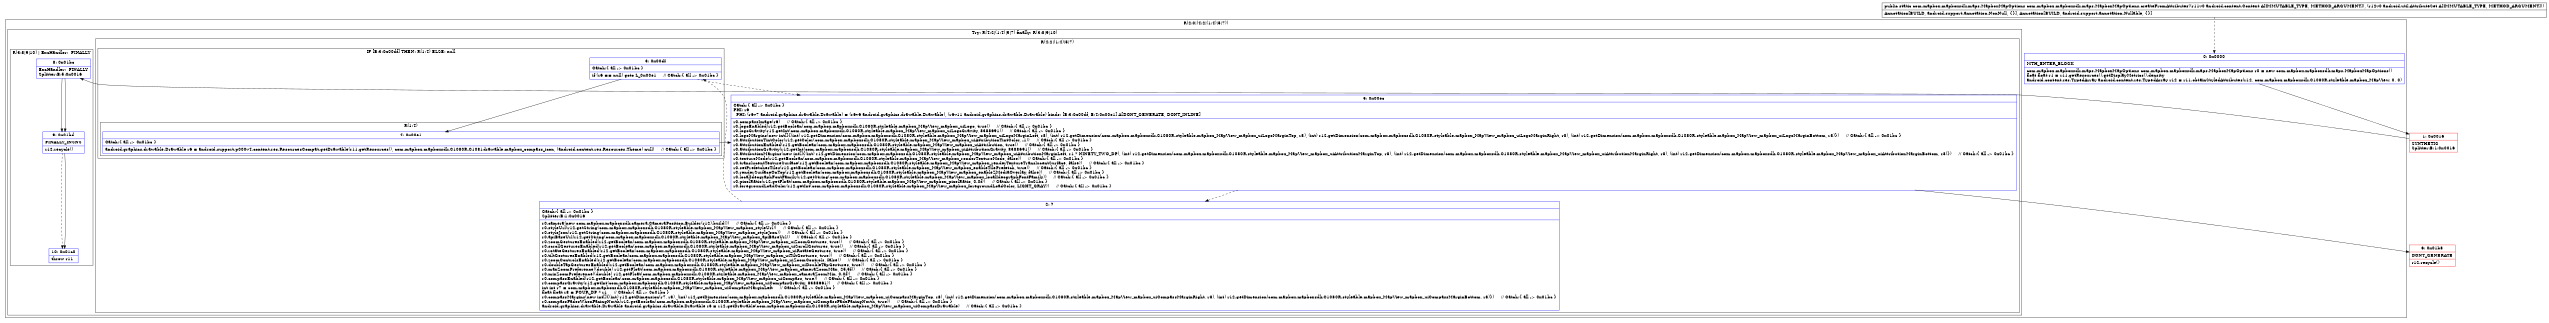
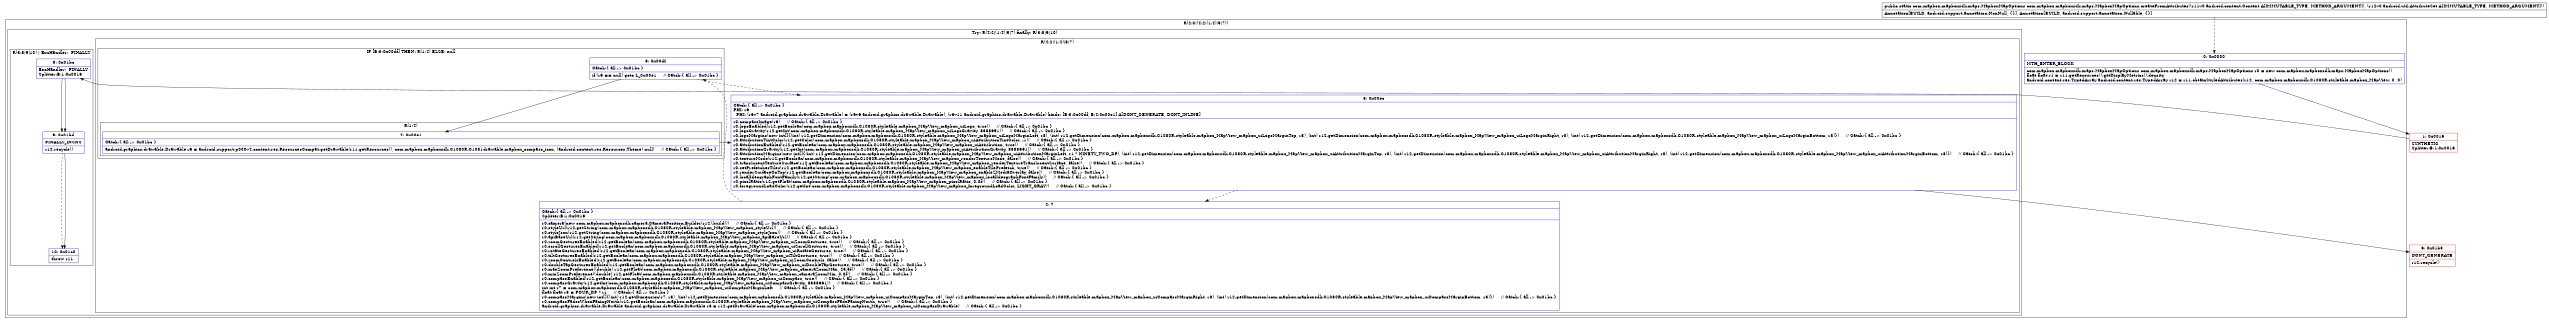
node "8: 0x01bc": text "Splitter:B:5:0x0016" -> "Splitter:B:1:0x0016"
